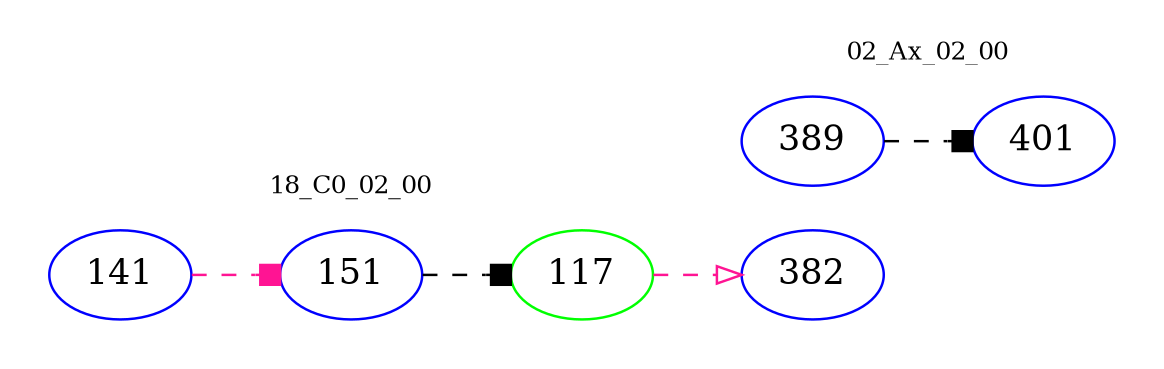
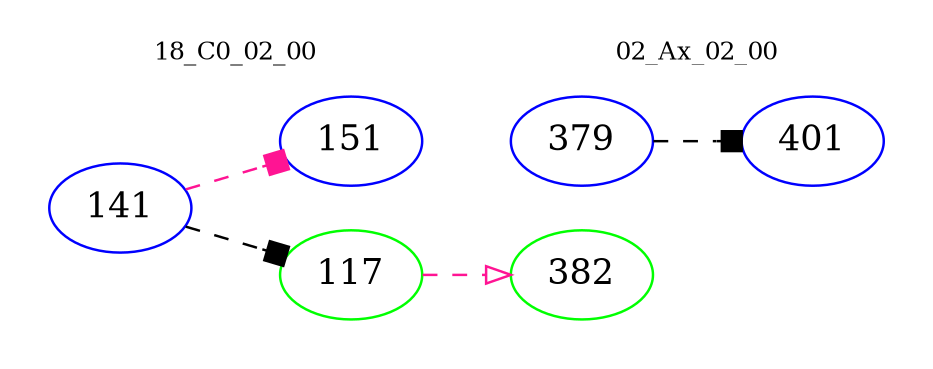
node "389": label "389" -> "379"
edge "151" -> "117": now "141" -> "117"
node "382": color blue -> green
